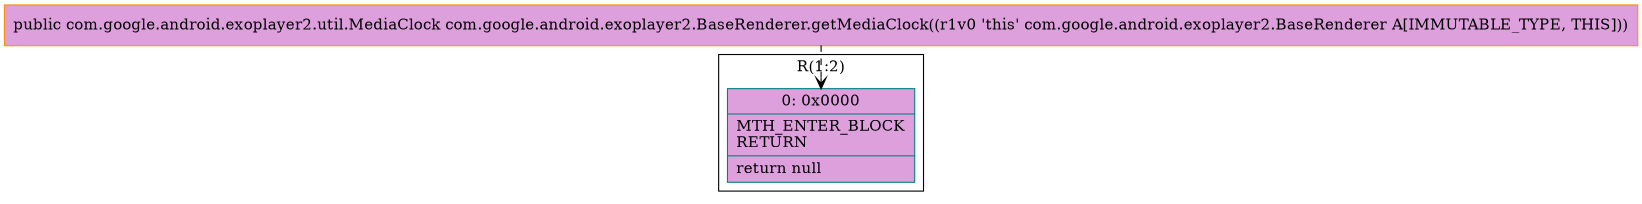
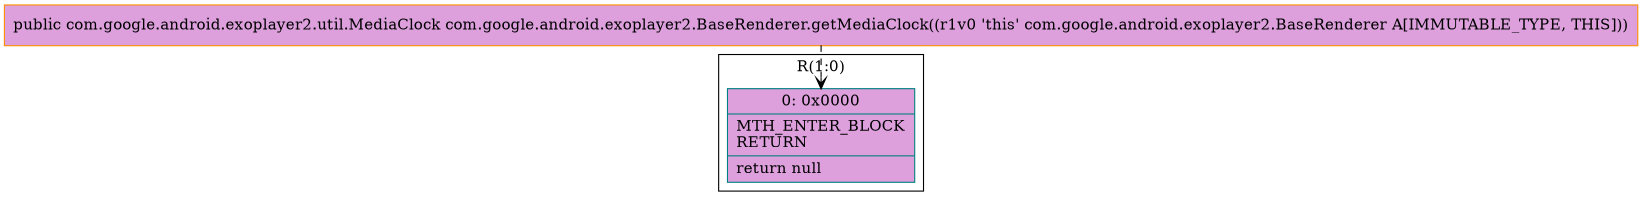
cluster "R(1:2)": label "R(1:2)" -> "R(1:0)"
